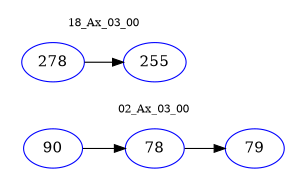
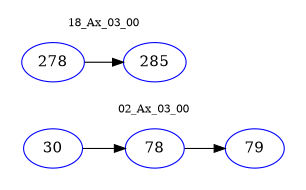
node "255": label "255" -> "285"
node "90": label "90" -> "30"
